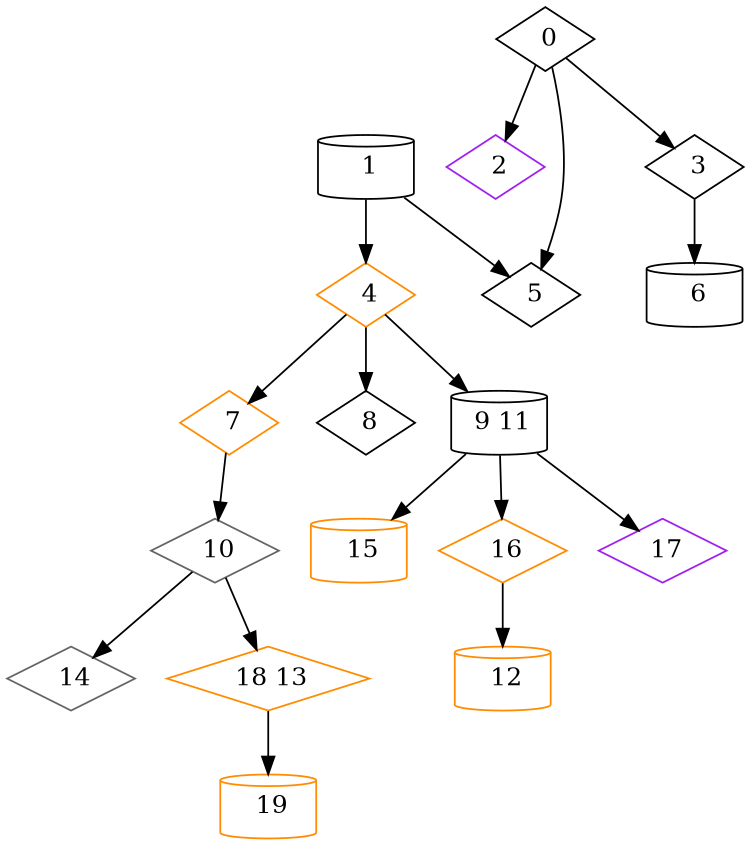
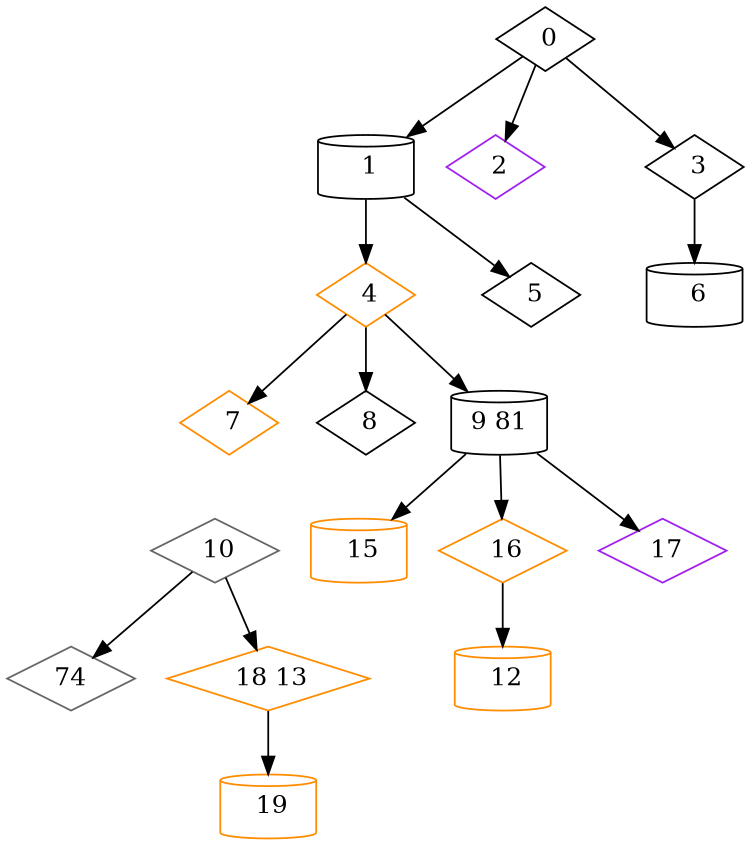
edge "0" -> "5": now "0" -> "1"
node "9 11": label "9 11" -> "9 81"
edge "7" -> "10": removed
node "14": label "14" -> "74"
